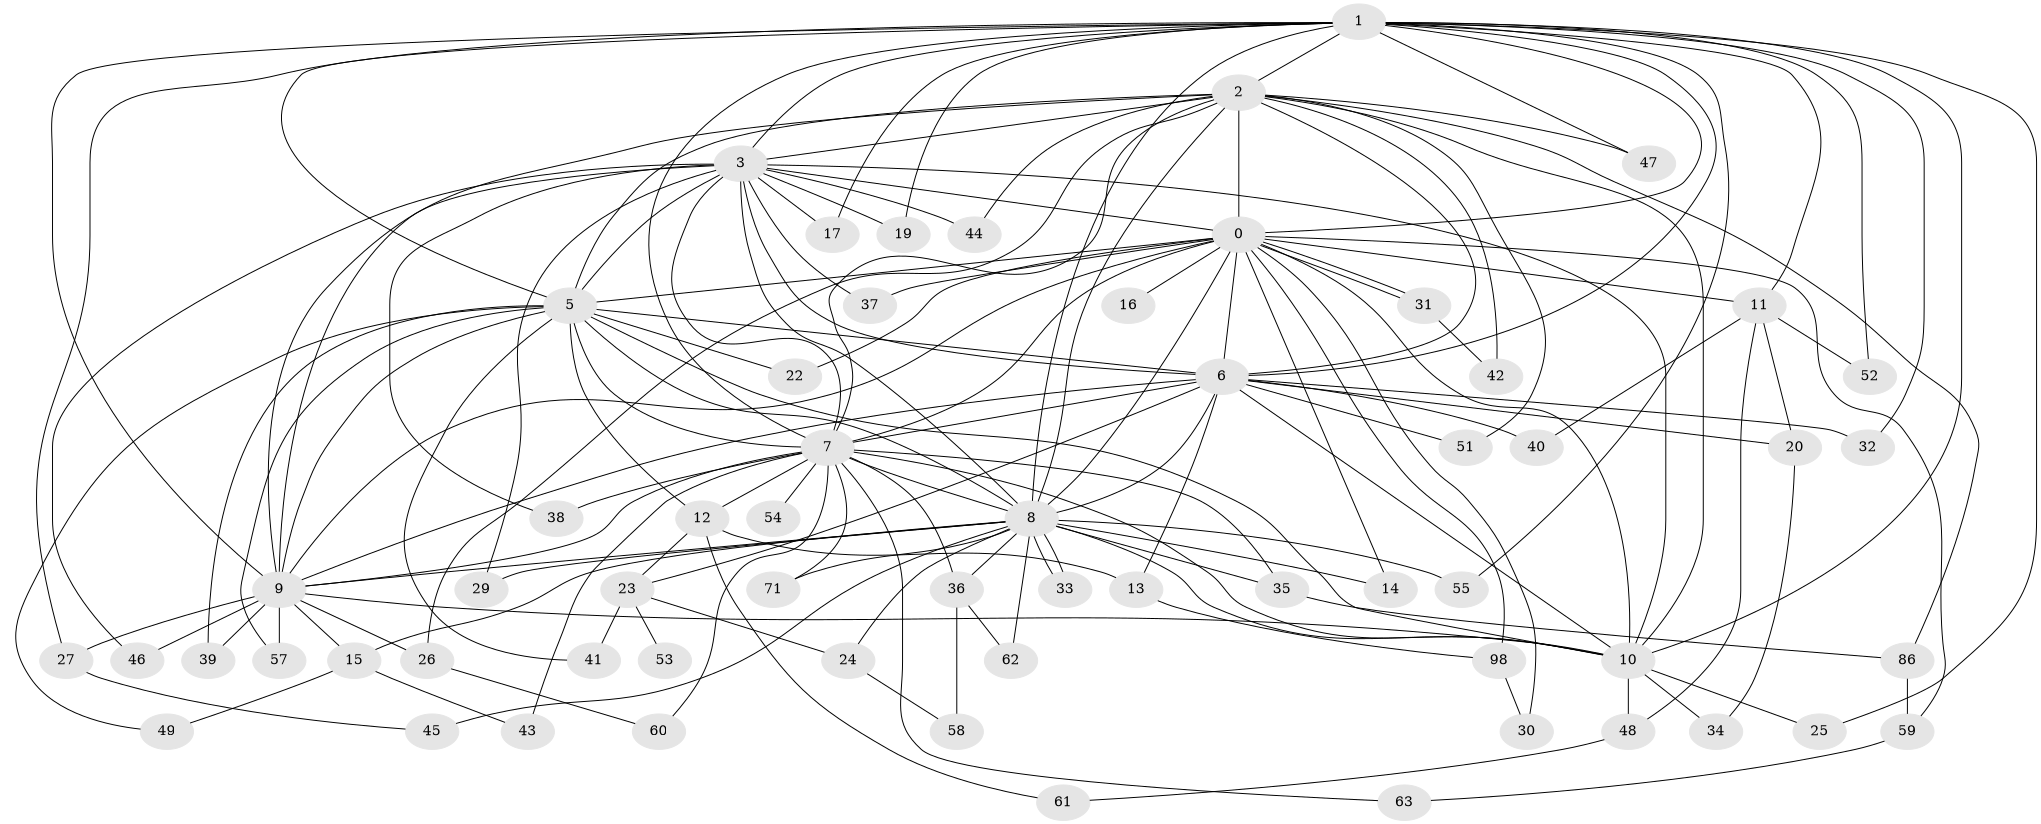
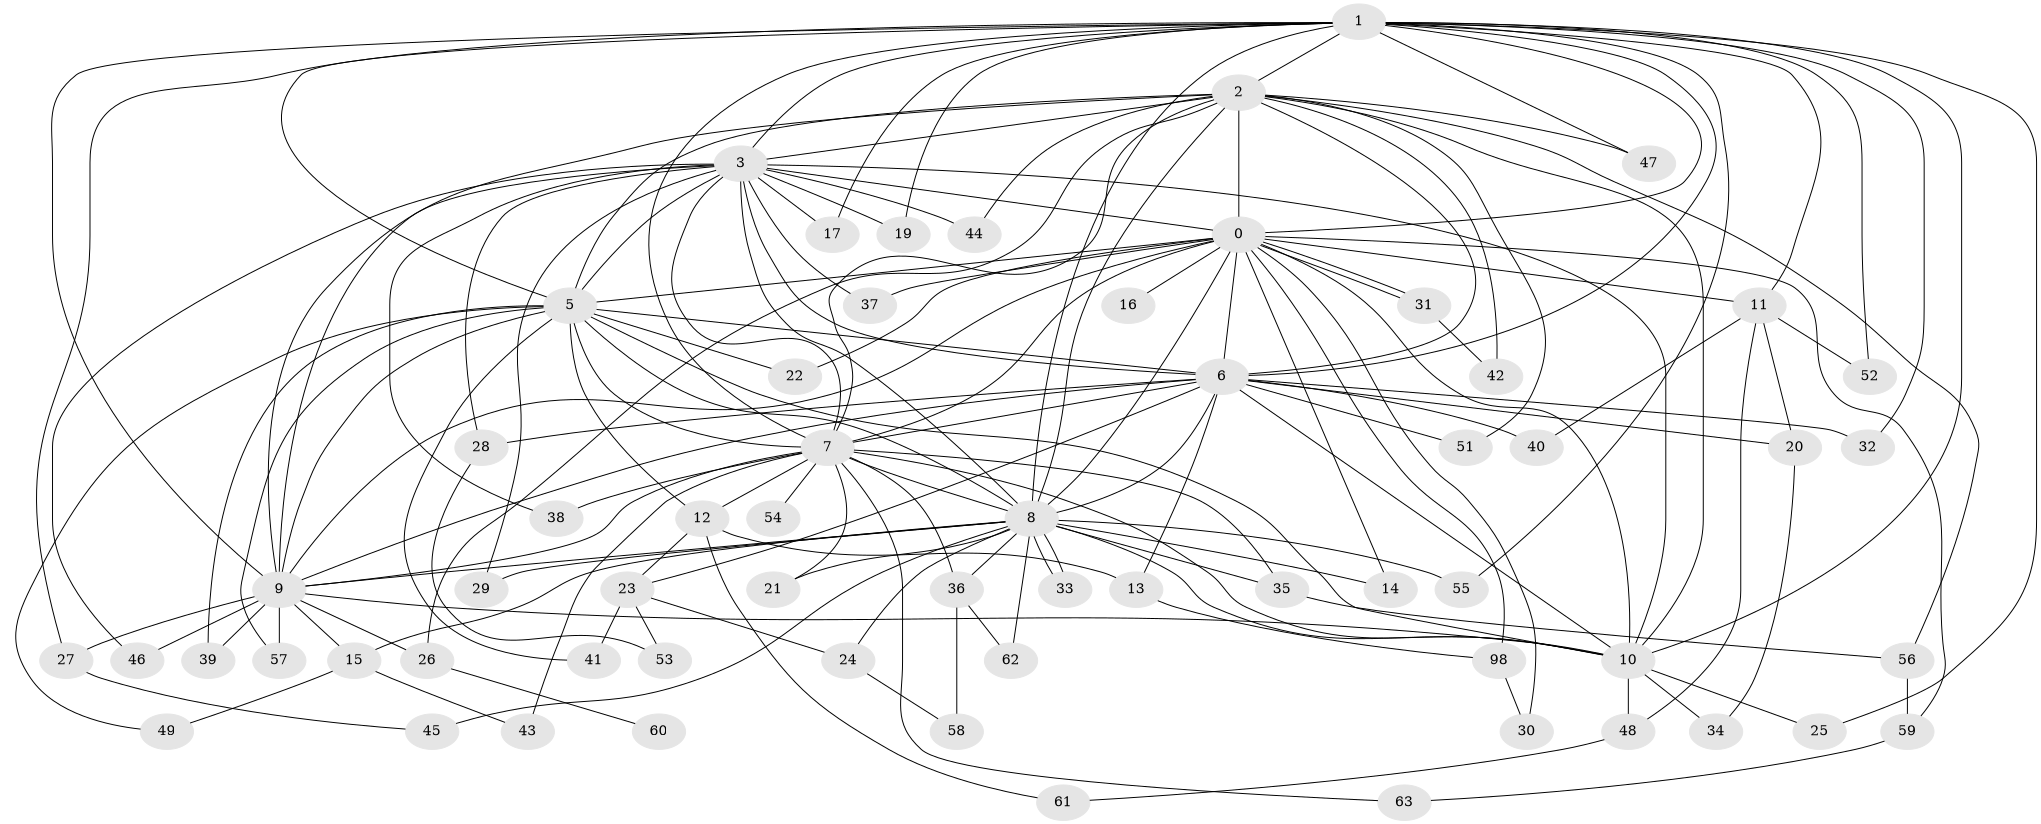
node "28": added
edge "7" -- "60": removed
node "71": label "71" -> "21"
node "86": label "86" -> "56"
